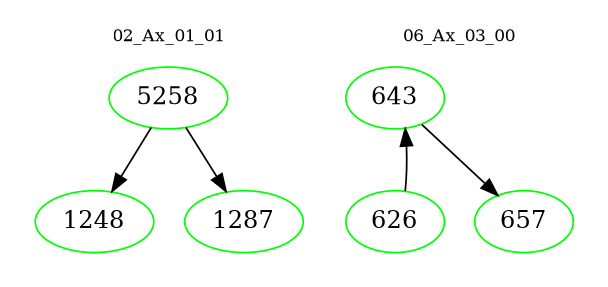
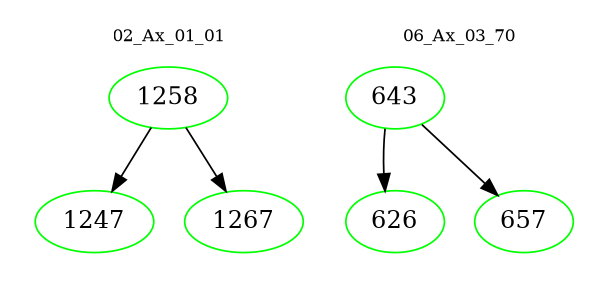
cluster "06_Ax_03_00": label "06_Ax_03_00" -> "06_Ax_03_70"
node "5258": label "5258" -> "1258"
edge "626" -> "643": reversed
node "1248": label "1248" -> "1247"
node "1287": label "1287" -> "1267"
